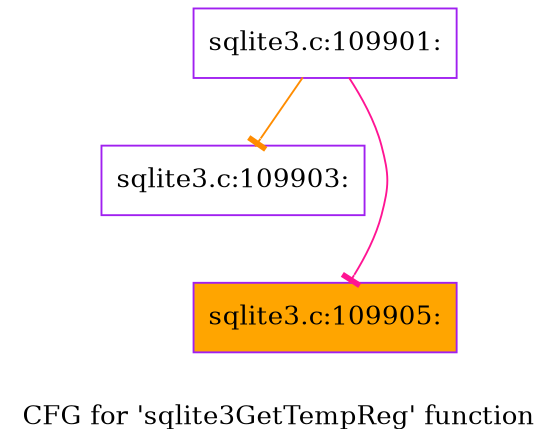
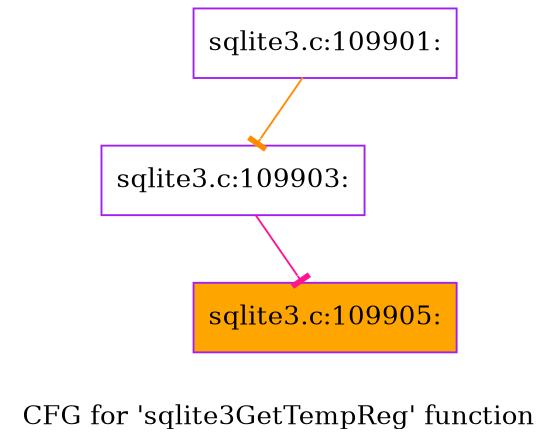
edge "sqlite3.c:109901:" -> "sqlite3.c:109905:": now "sqlite3.c:109903:" -> "sqlite3.c:109905:"
